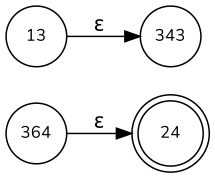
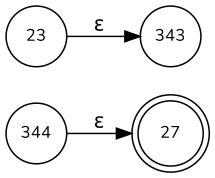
node "13": label "13" -> "23"
node "364": label "364" -> "344"
node "24": label "24" -> "27"
